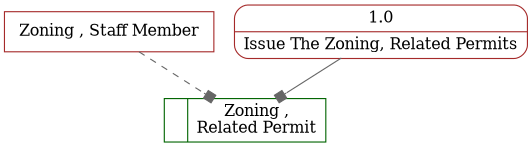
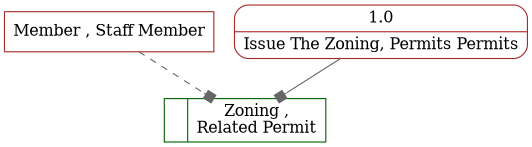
node "Zoning , Staff Member": label "Zoning , Staff Member" -> "Member , Staff Member"
node "1.0": text "Issue The Zoning, Related Permits" -> "Issue The Zoning, Permits Permits"
